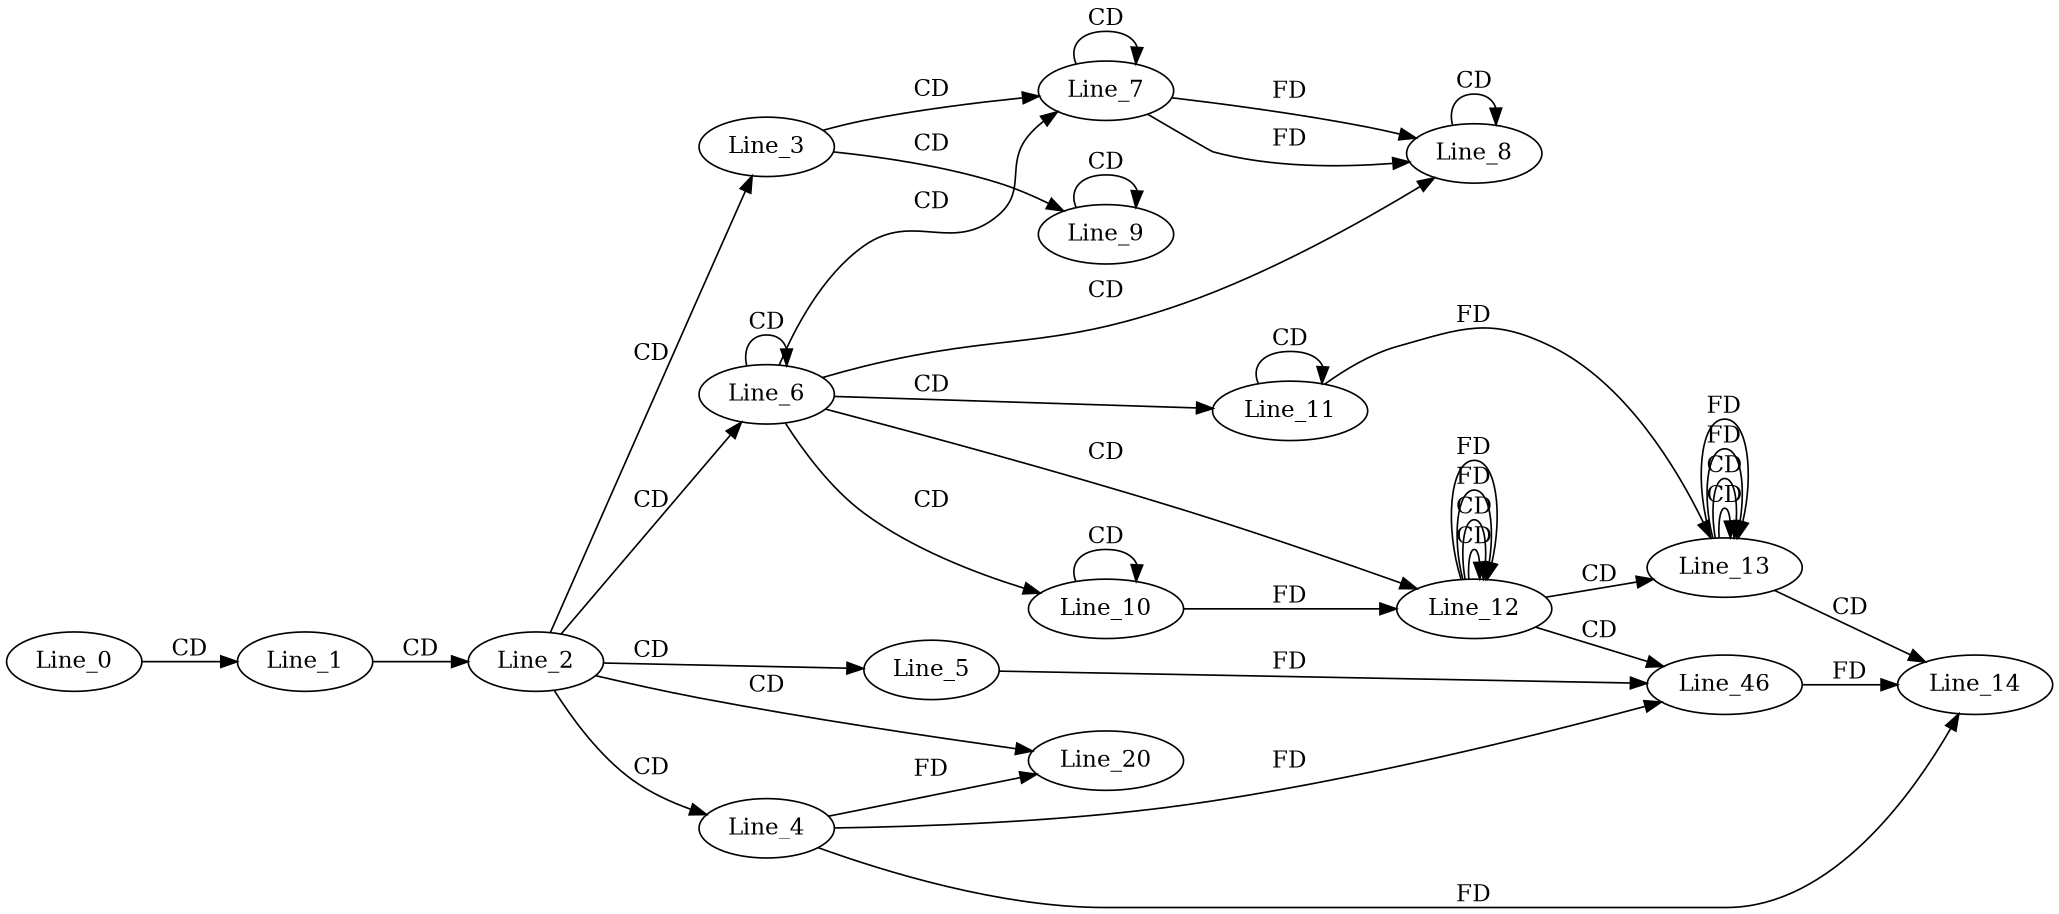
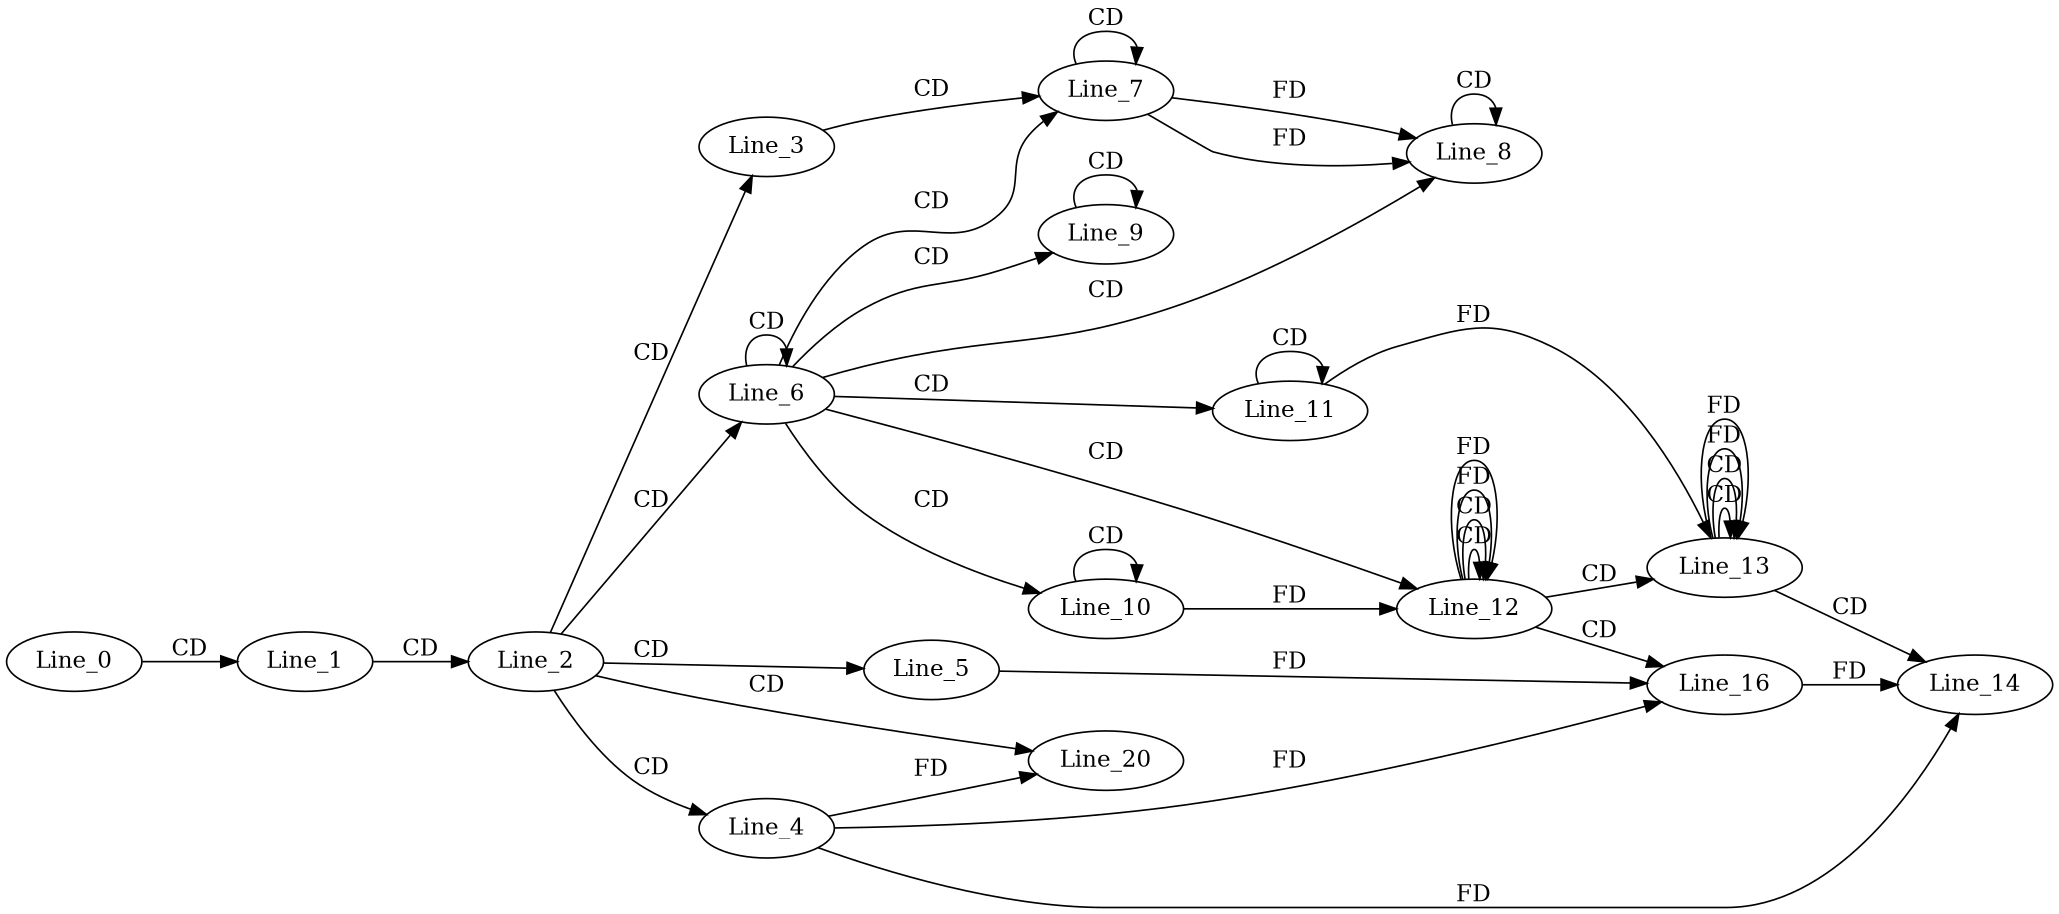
edge "Line_3" -> "Line_9": now "Line_6" -> "Line_9"
node "Line_46": label "Line_46" -> "Line_16"
